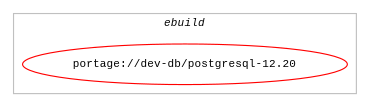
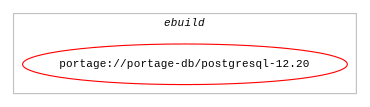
node "portage://dev-db/postgresql-12.20": label "portage://dev-db/postgresql-12.20" -> "portage://portage-db/postgresql-12.20"
